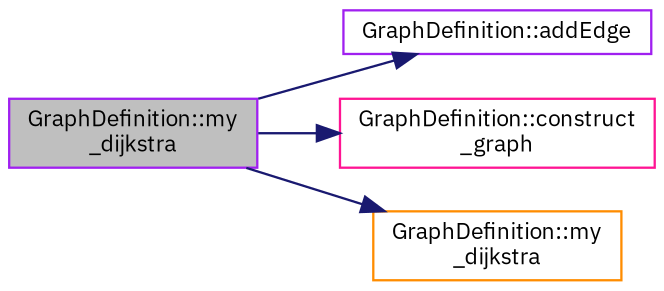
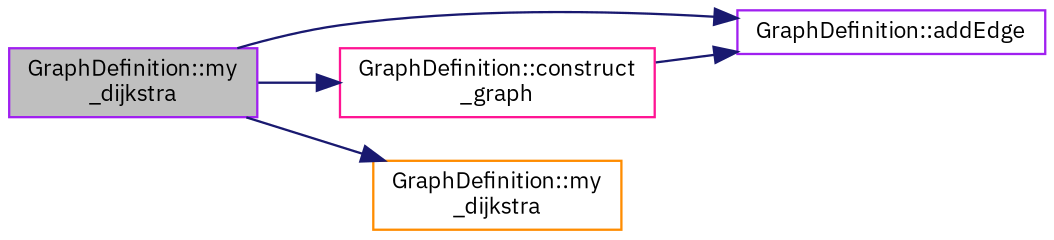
edge "GraphDefinition::construct _graph" -> "GraphDefinition::addEdge": added
